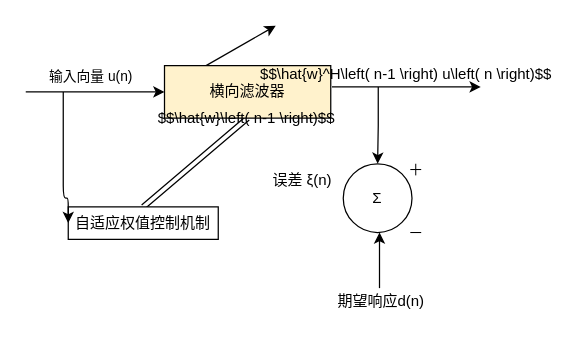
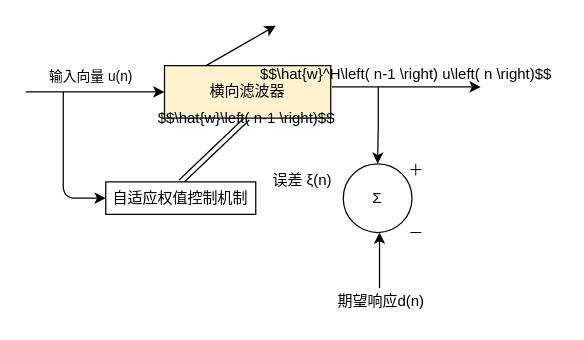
node "自适应权值控制机制": moved (143, 223) -> (181, 198)
